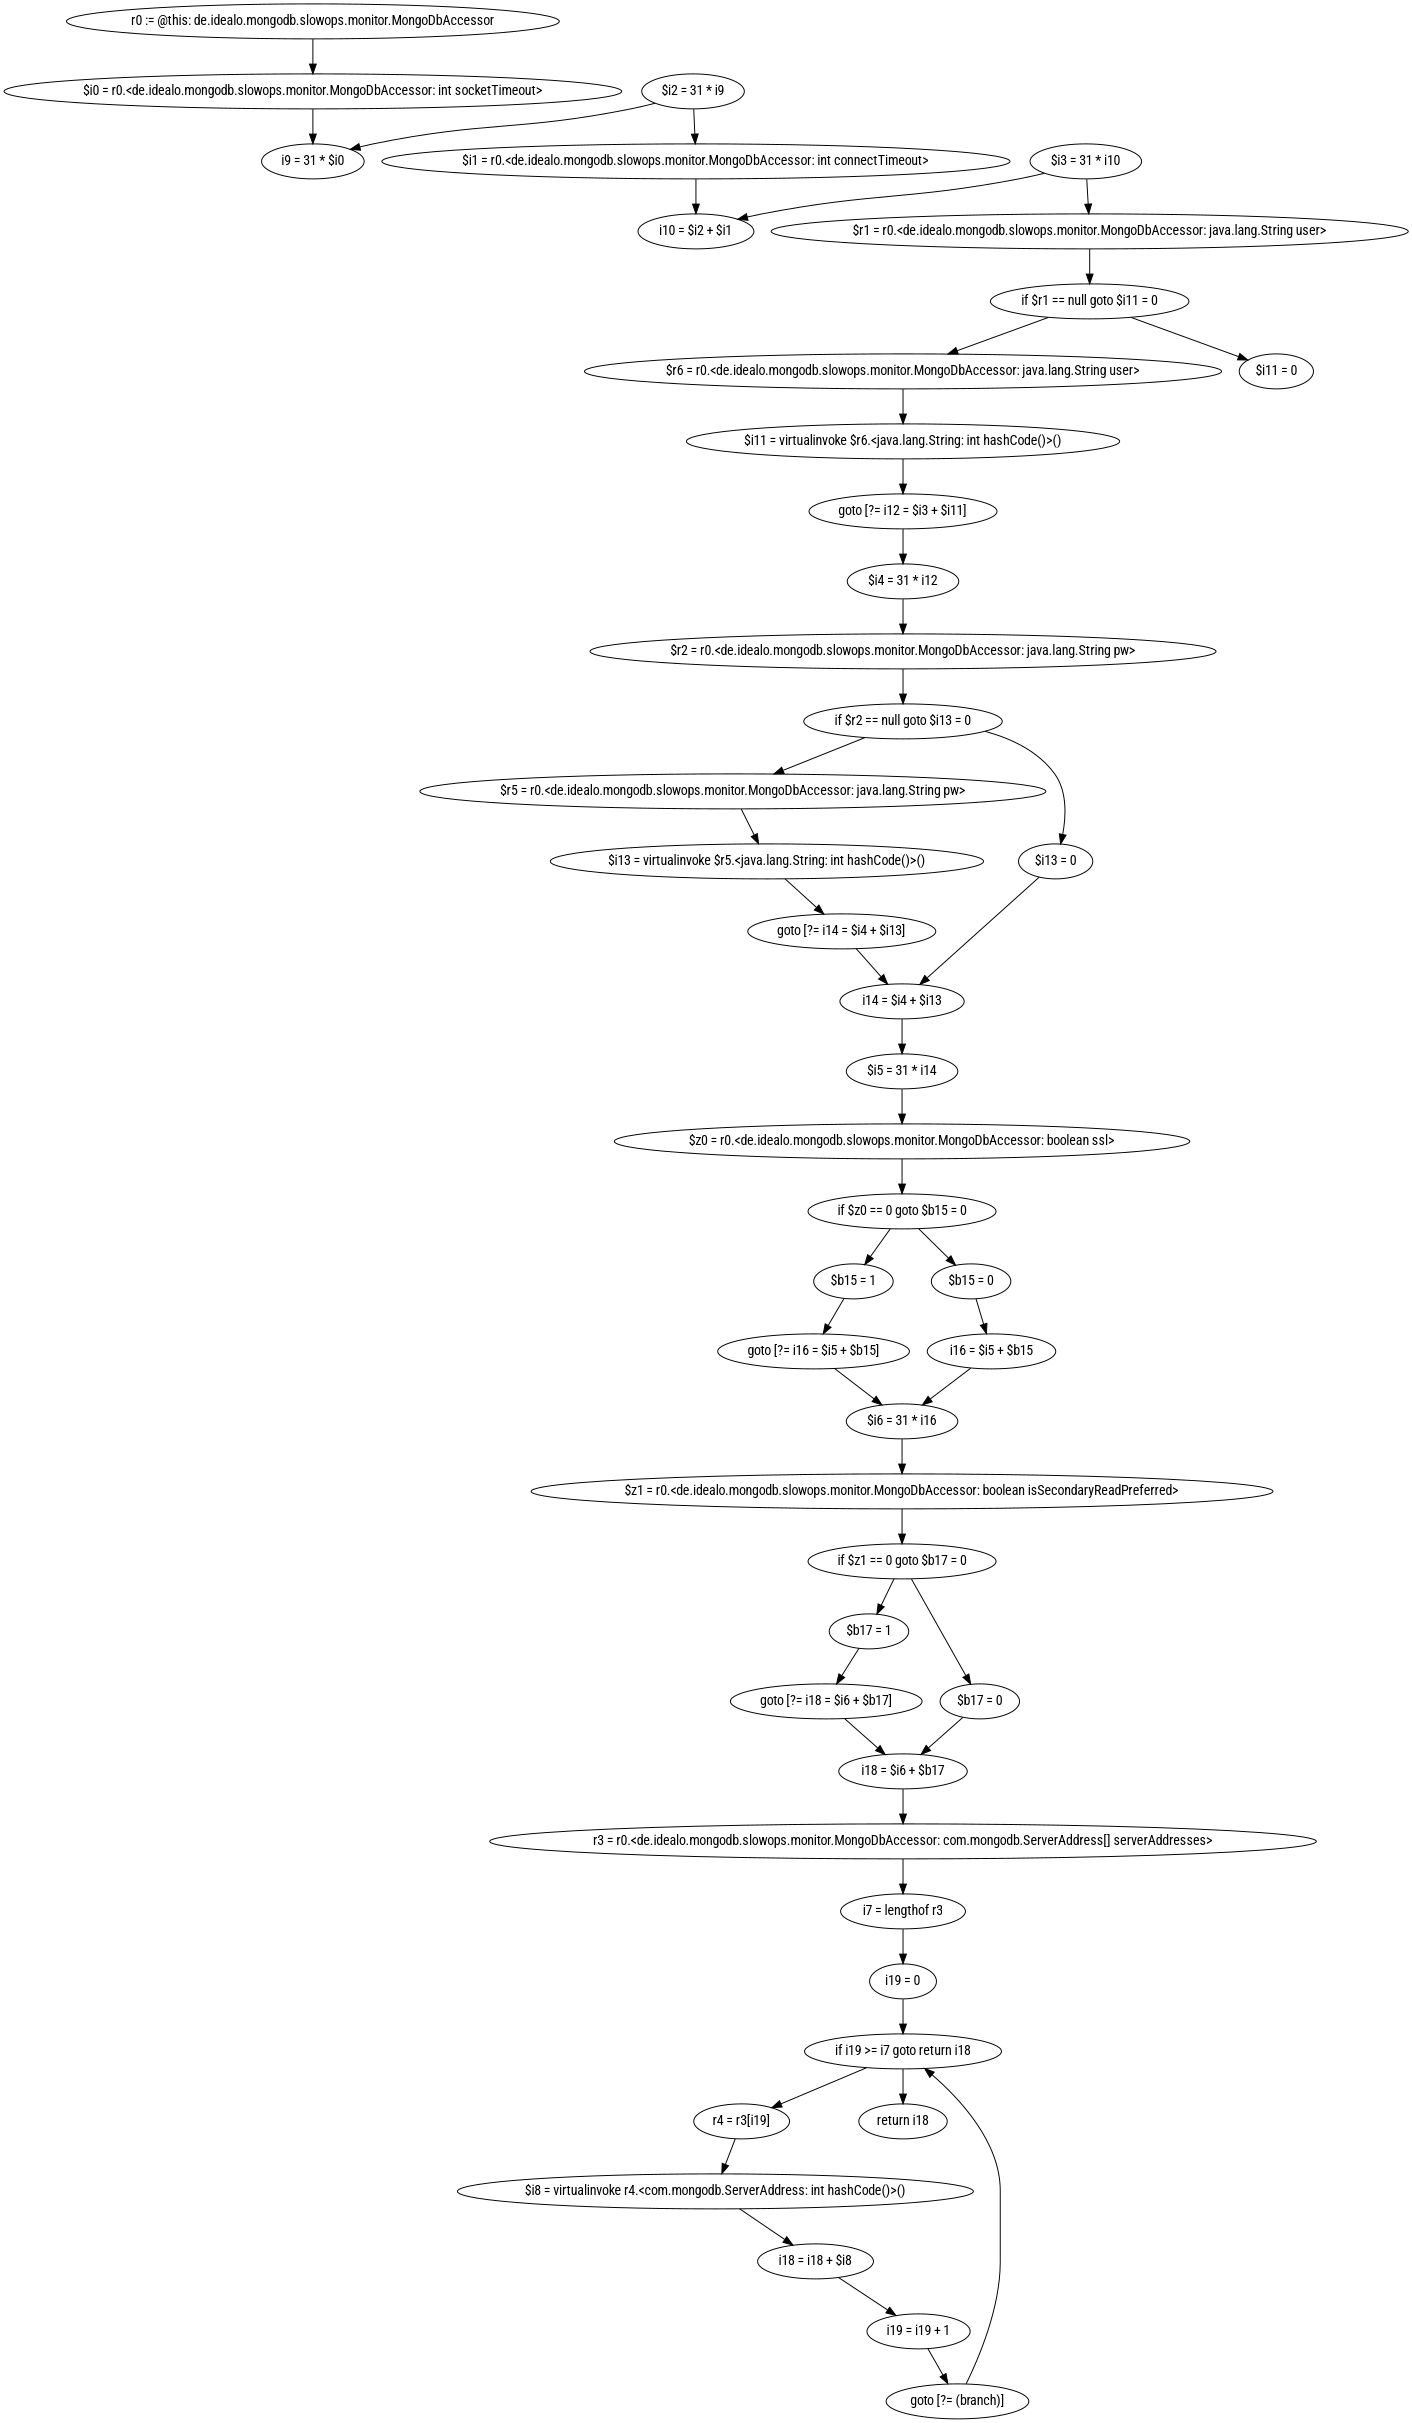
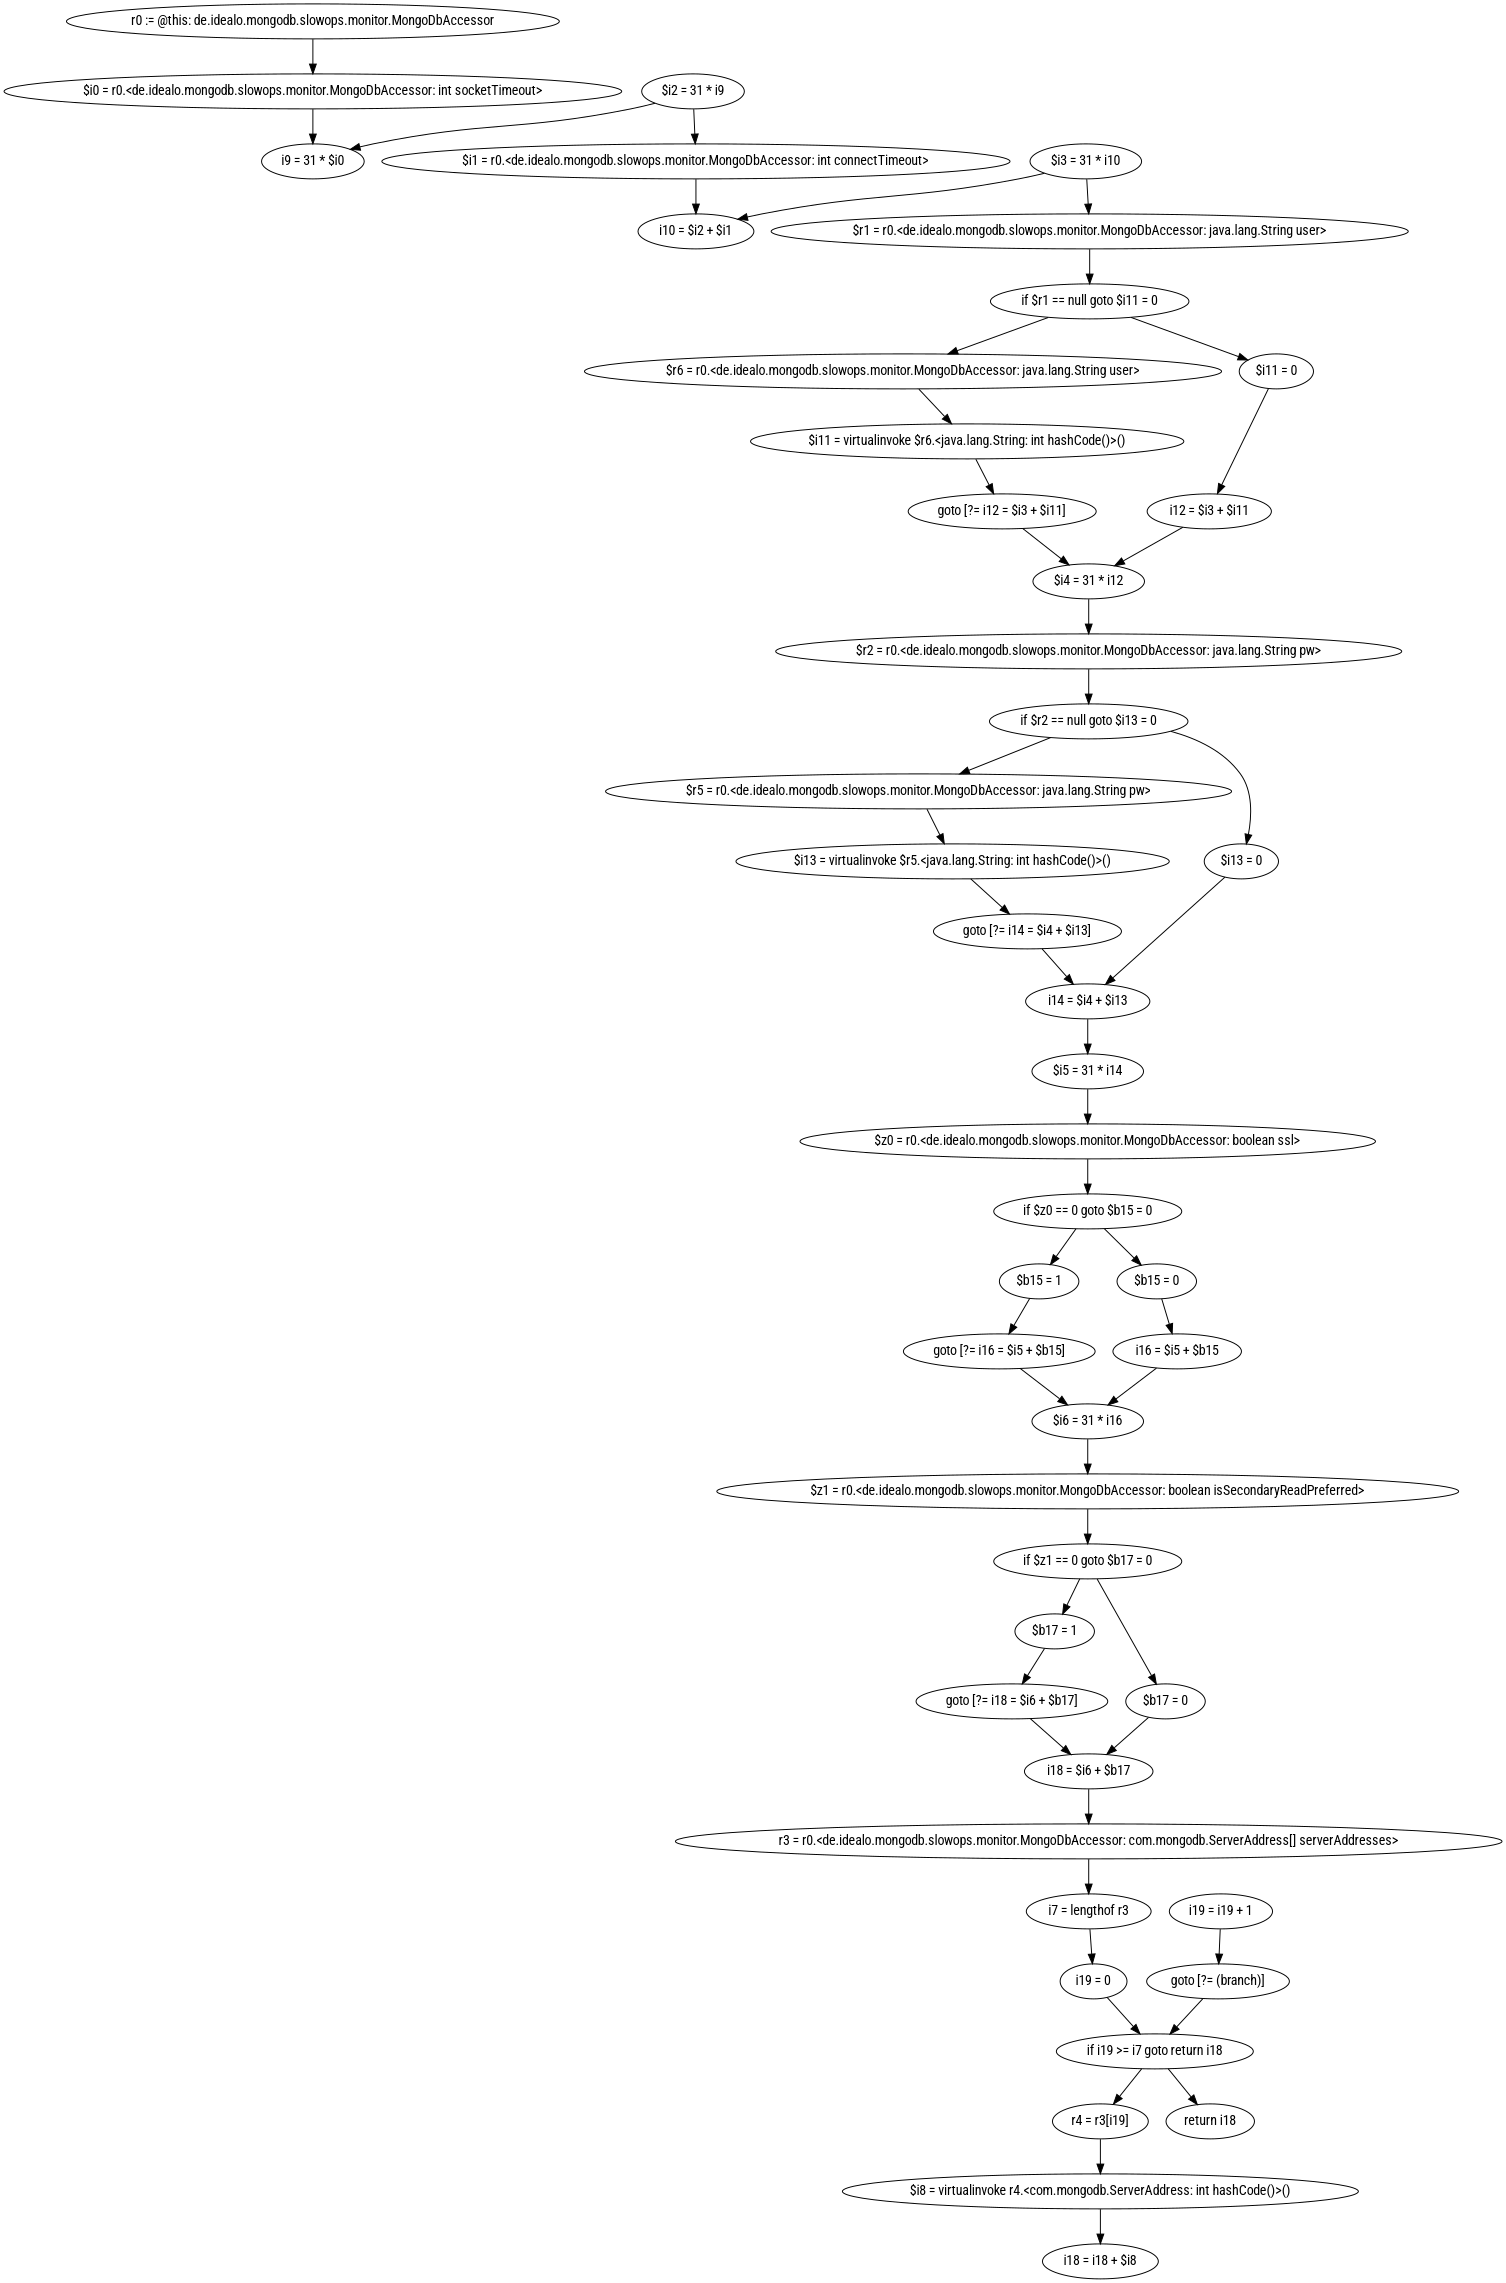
node "i12 = $i3 + $i11": added
edge "i18 = i18 + $i8" -> "i19 = i19 + 1": removed
